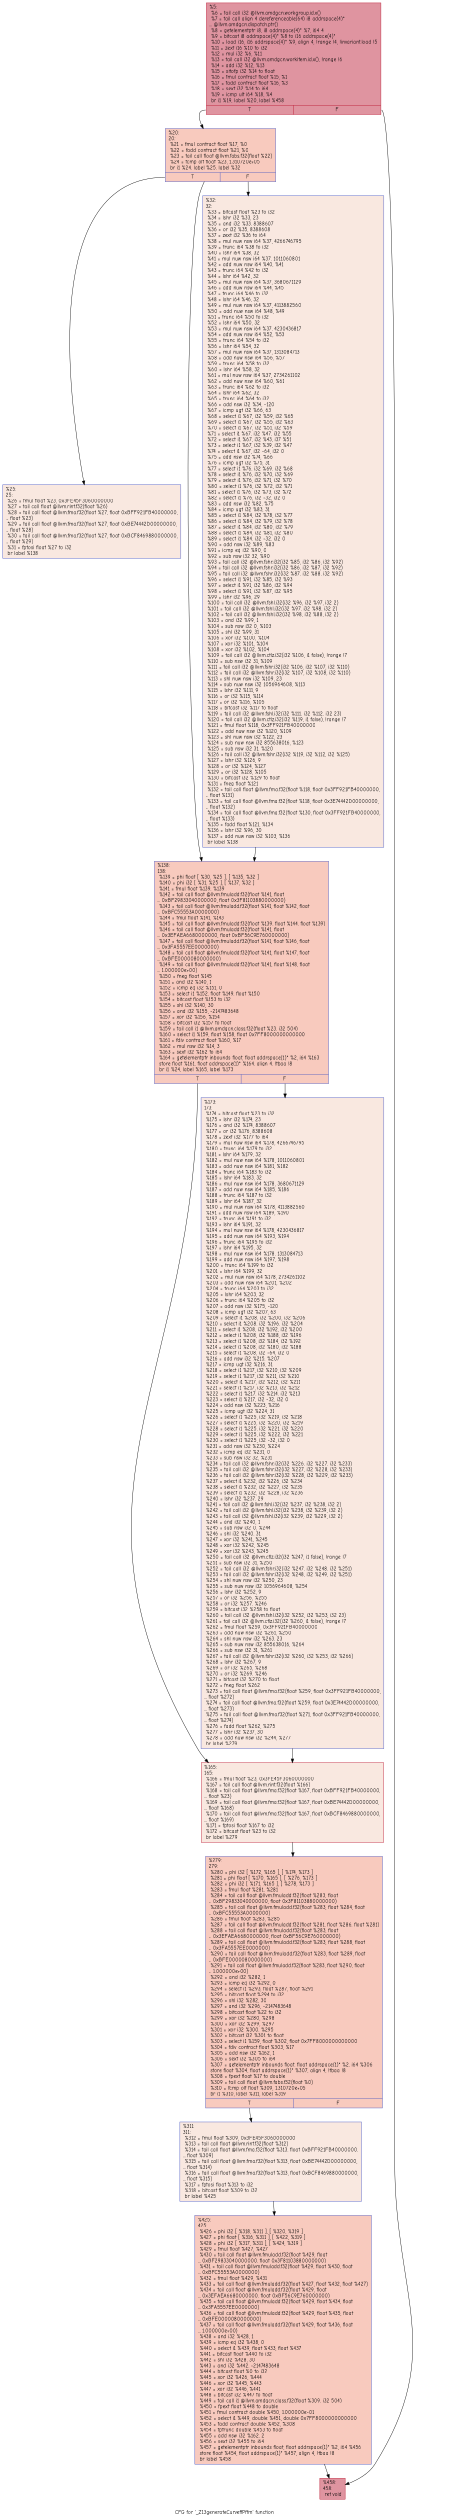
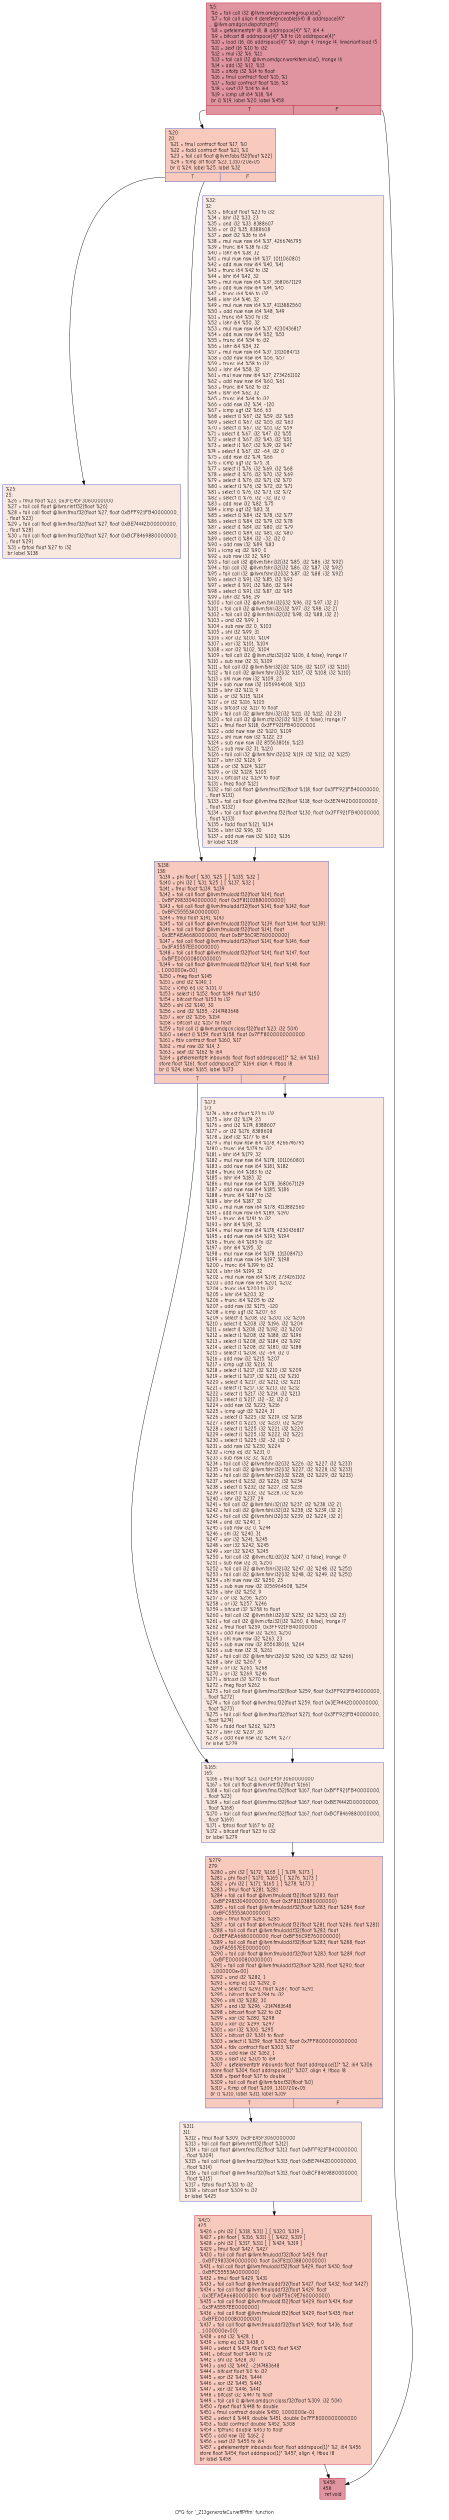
edge "%20:" -> "%32:": removed
node "%32:": text "%72 = select i1 %67, i32 %43, i37 %51" -> "%72 = select i1 %67, i32 %43, i32 %51"
node "%165:": color #b70d28ff -> #3d50c3ff
node "%425:": color #3d50c3ff -> #b70d28ff
